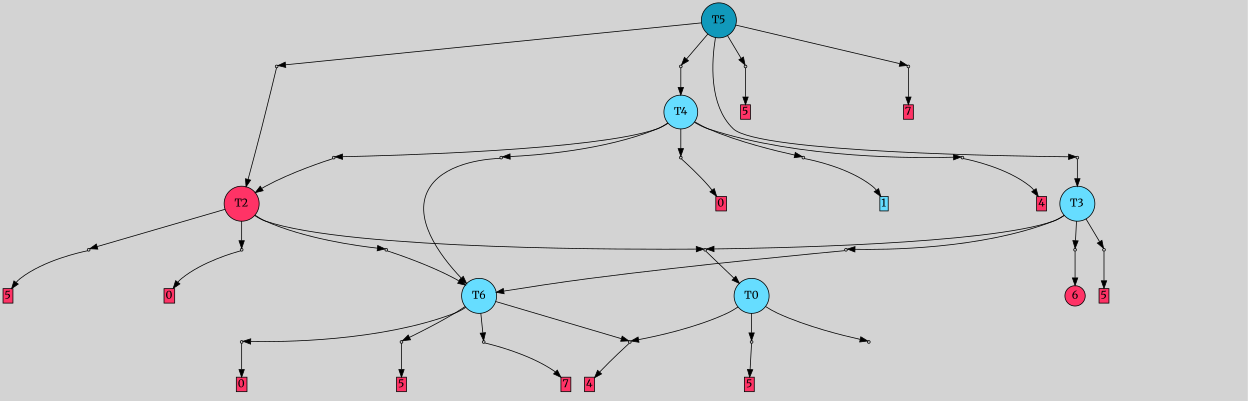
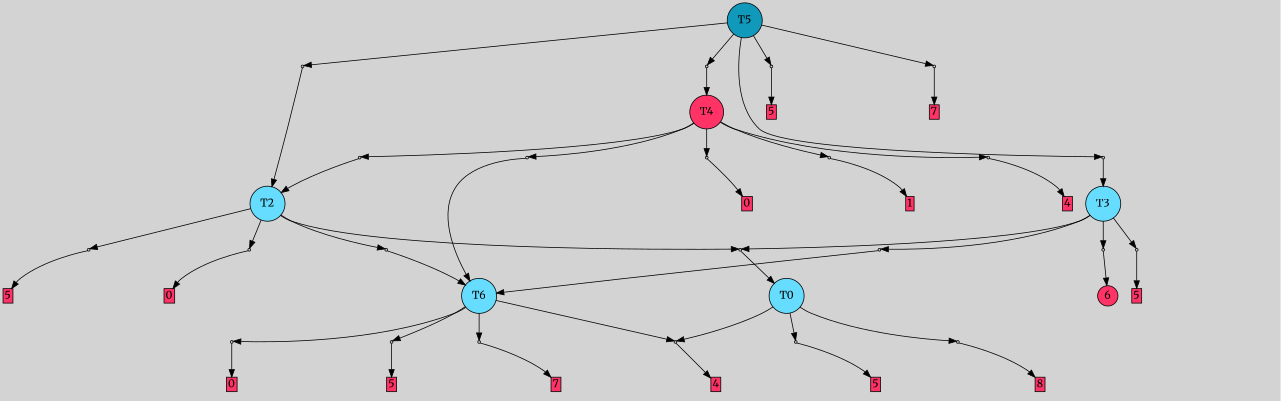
node "T4": fillcolor #66ddff -> #ff3366
node "T2": fillcolor #ff3366 -> #66ddff
node "1": fillcolor #66ddff -> #ff3366
node "8": added
